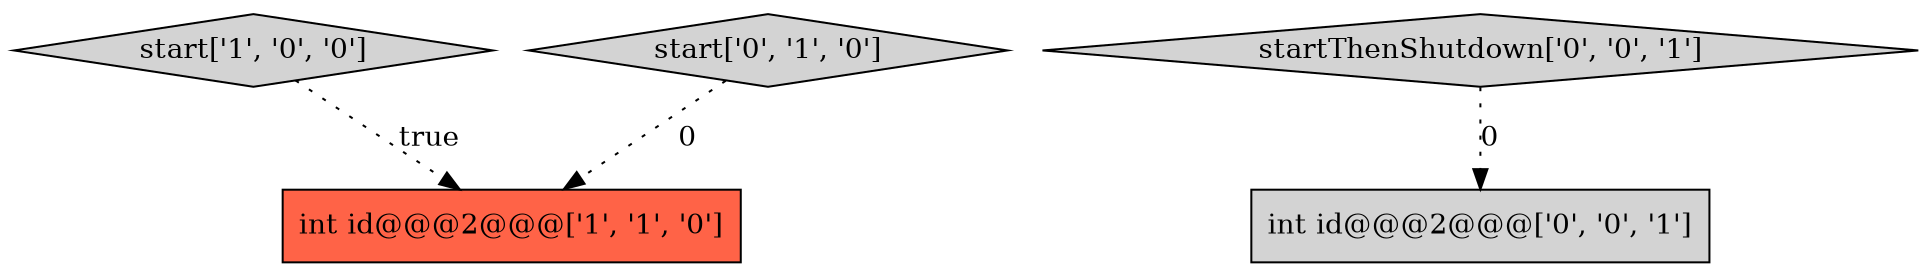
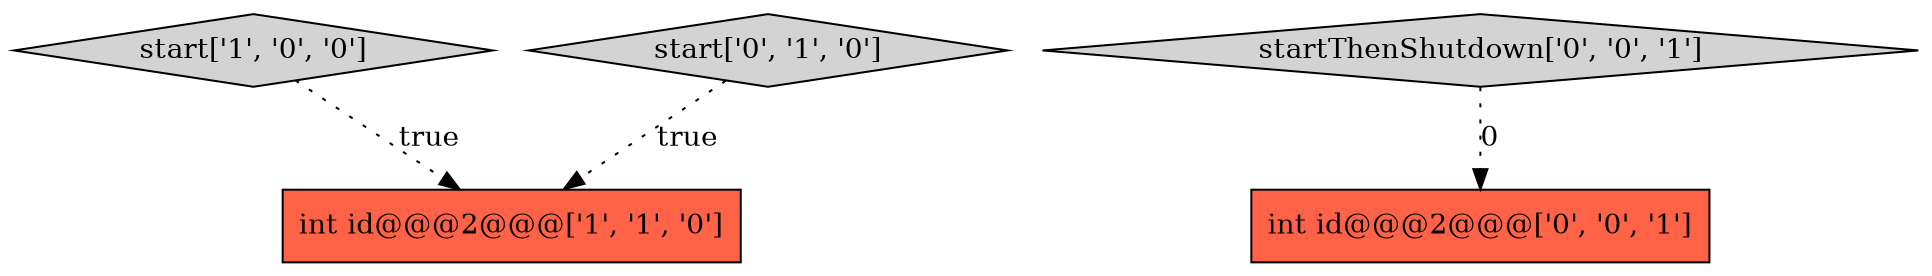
edge "start['0', '1', '0']" -> "int id@@@2@@@['1', '1', '0']": label "0" -> "true"
node "int id@@@2@@@['0', '0', '1']": fillcolor lightgray -> tomato
